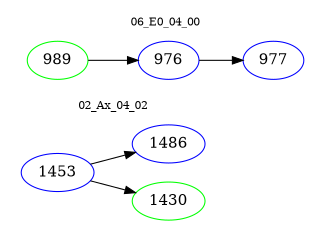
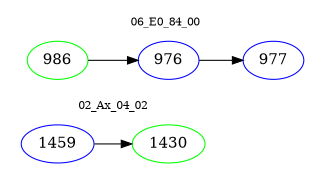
cluster "06_E0_04_00": label "06_E0_04_00" -> "06_E0_84_00"
node "989": label "989" -> "986"
node "1486": removed
node "1453": label "1453" -> "1459"
